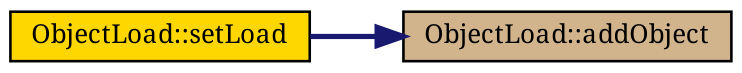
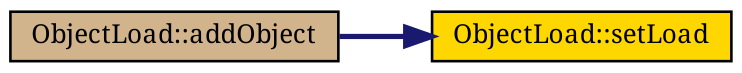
edge "ObjectLoad::setLoad" -> "ObjectLoad::addObject": reversed
